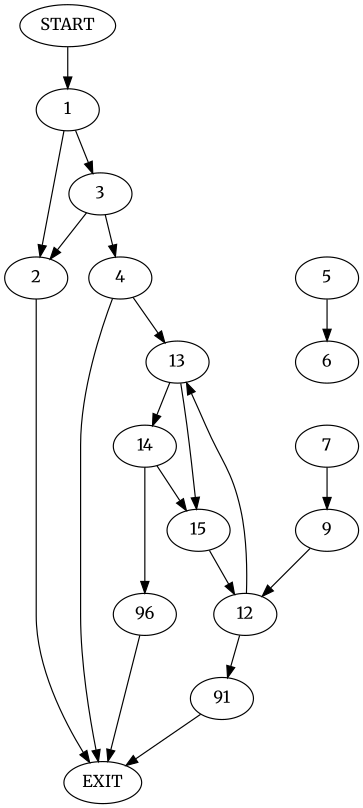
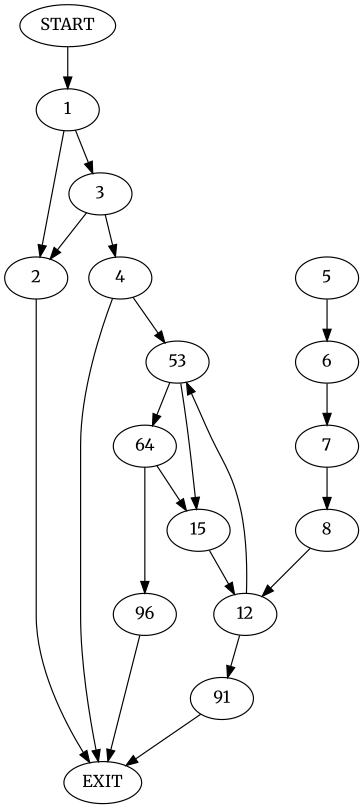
node "13": label "13" -> "53"
edge "6" -> "7": added
node "14": label "14" -> "64"
node "9": label "9" -> "8"
